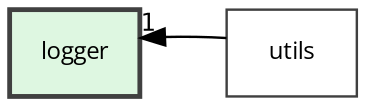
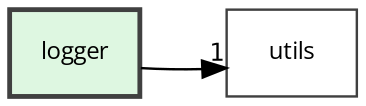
edge "utils" -> "logger": reversed
